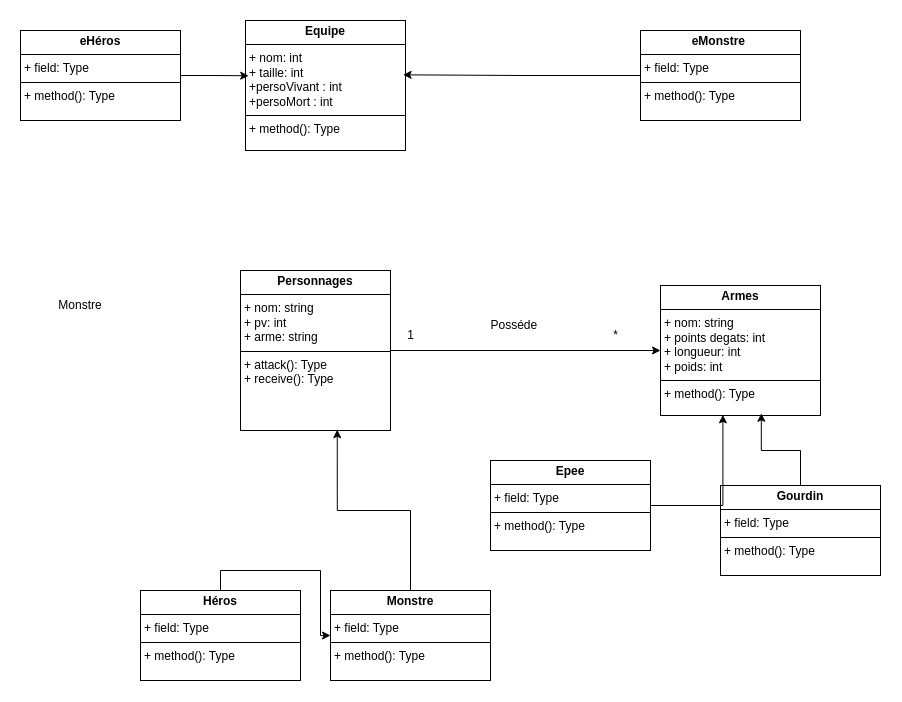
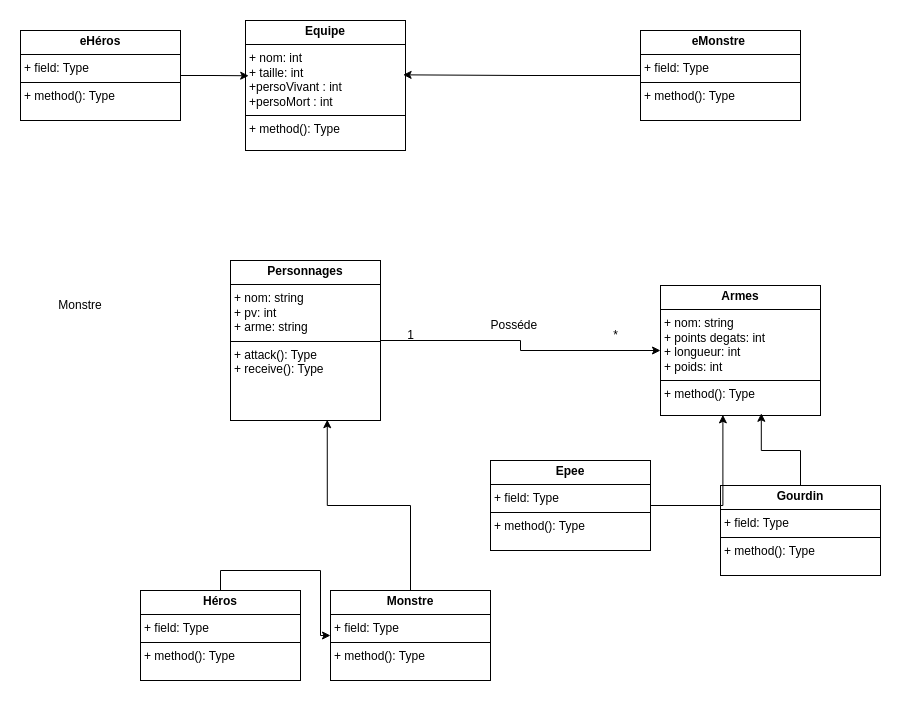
node "Personnages + nom: string + pv: int + arme: string + attack(): Type + receive(): Type": moved (316, 351) -> (306, 341)
